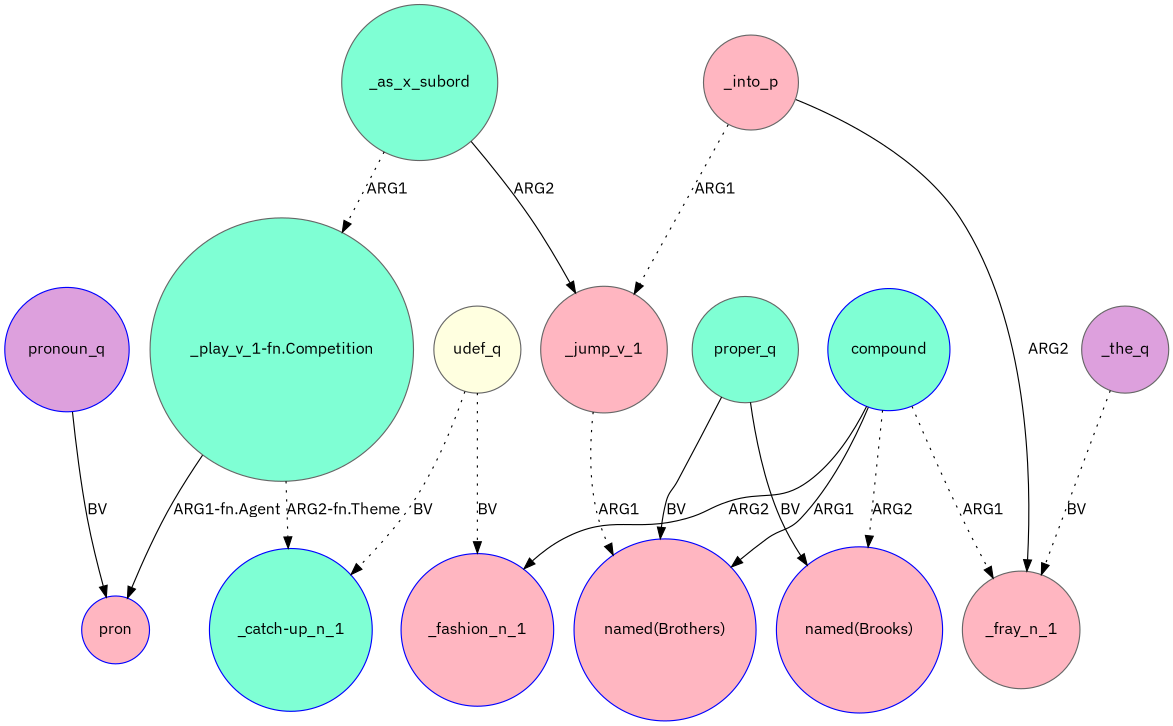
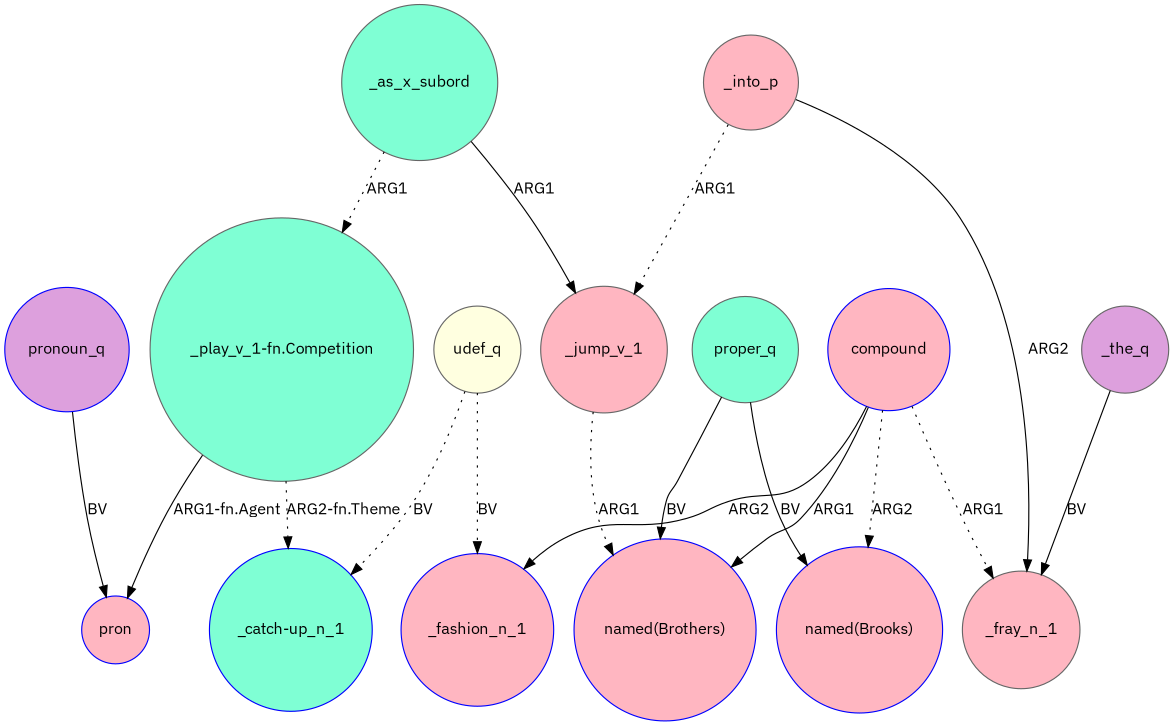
edge "_as_x_subord" -> "_jump_v_1": label "ARG2" -> "ARG1"
node "compound": fillcolor aquamarine -> lightpink
edge "_the_q" -> "_fray_n_1": style dotted -> solid
